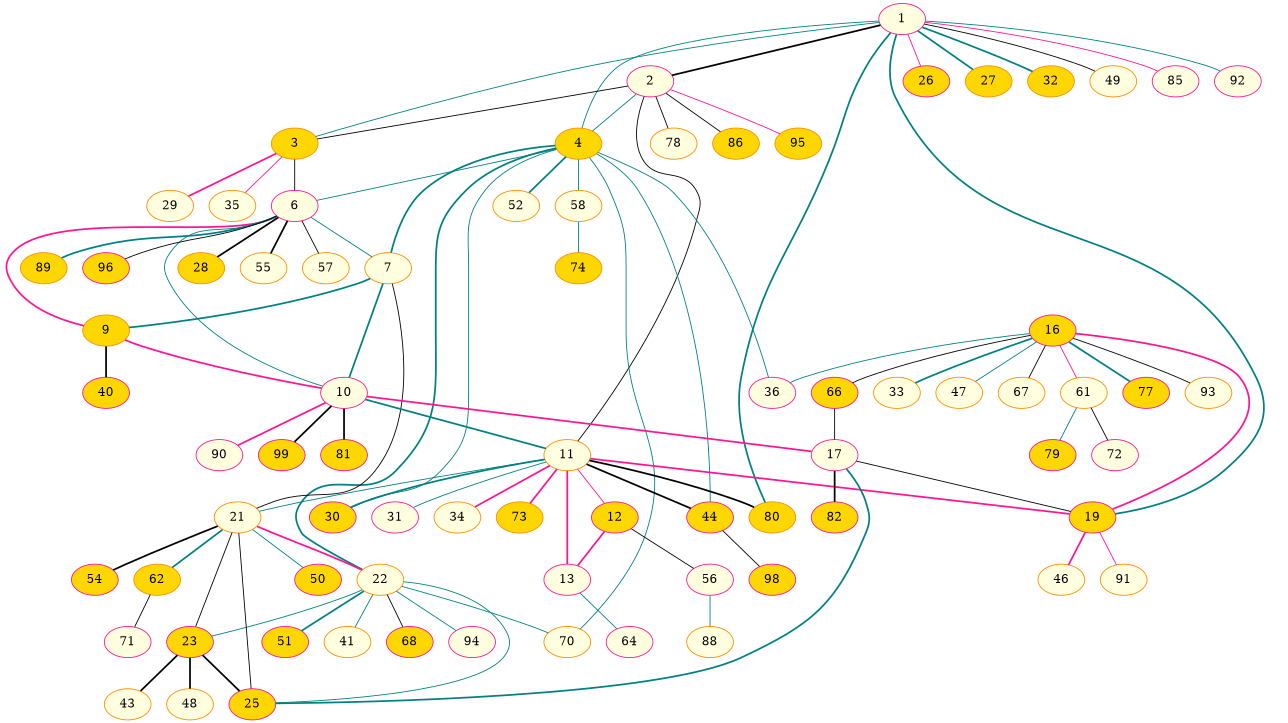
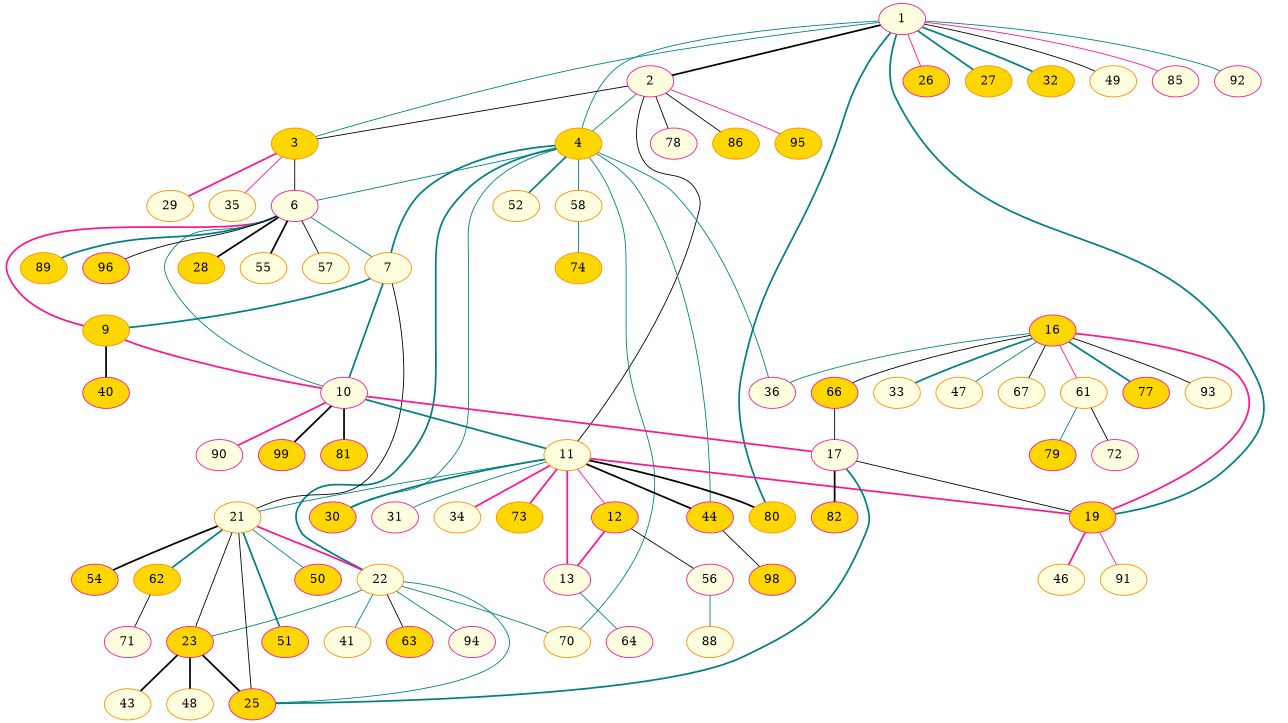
node "78": color darkorange -> deeppink
edge "22" -- "51": now "21" -- "51"
node "68": label "68" -> "63"
